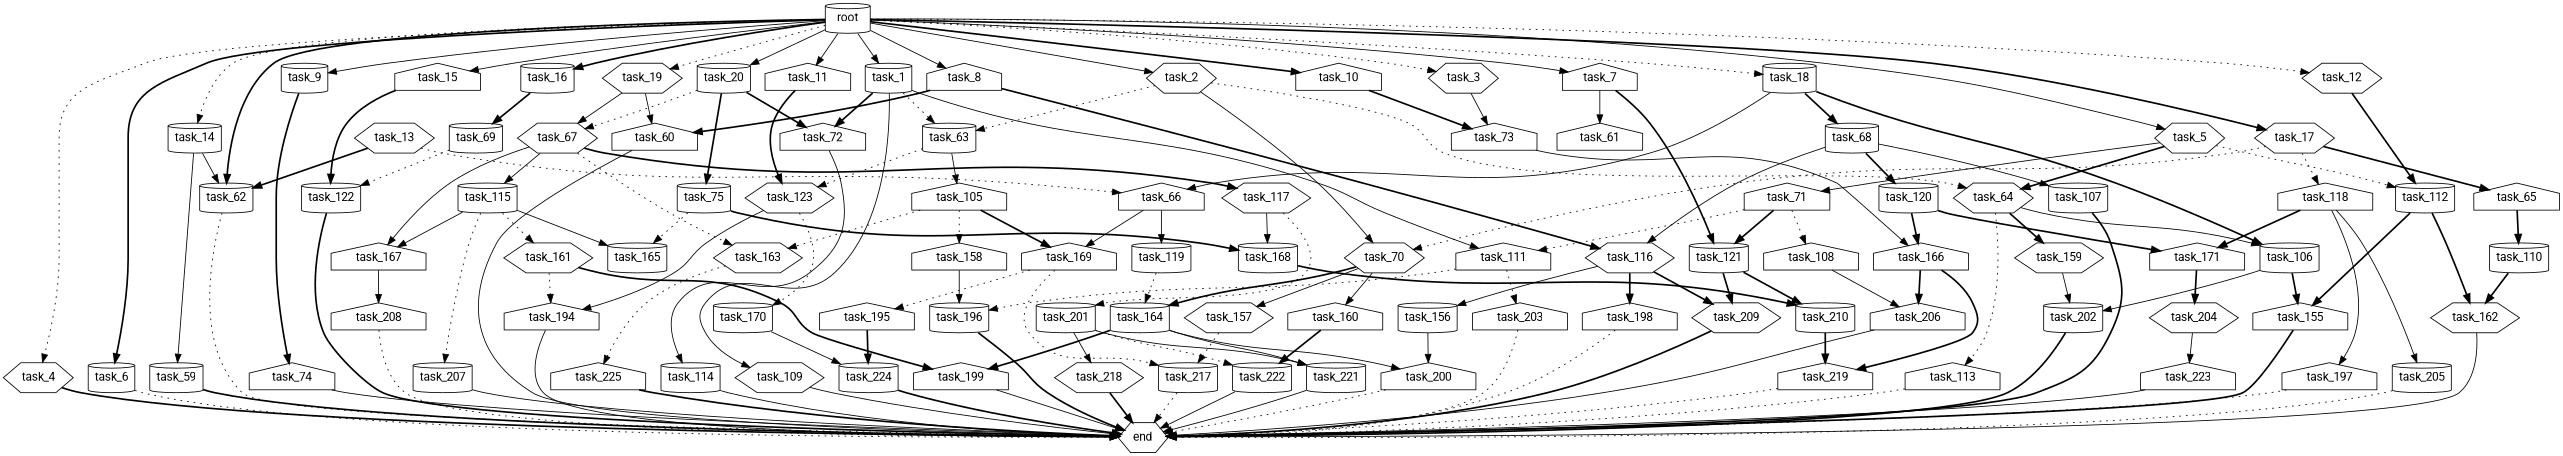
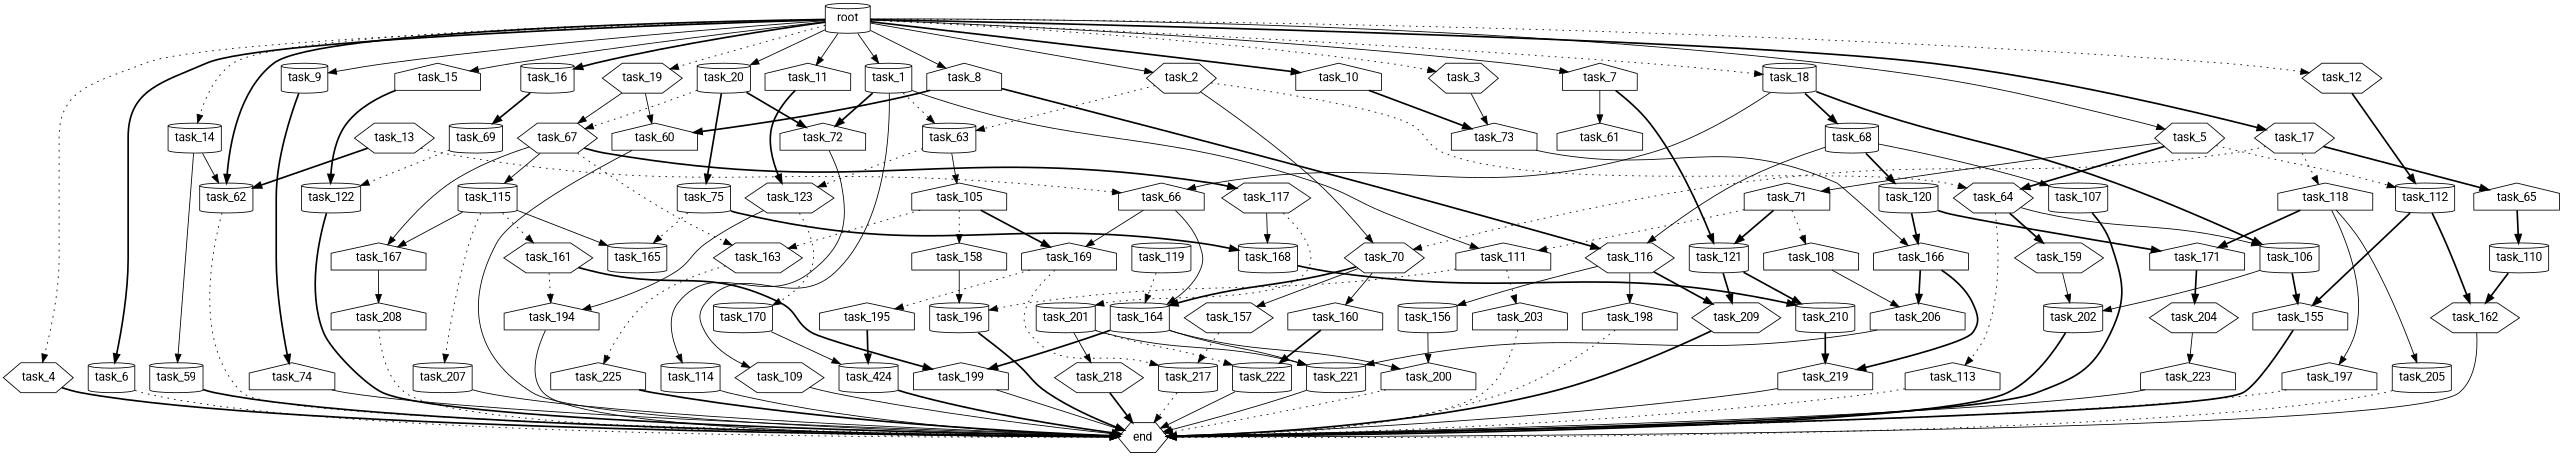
edge "task_66" -> "task_119": now "task_66" -> "task_164"
edge "task_116" -> "task_198": style bold -> solid
node "task_224": label "task_224" -> "task_424"
edge "task_206" -> "end": now "task_206" -> "task_221"
edge "task_219" -> "end": style dotted -> solid
